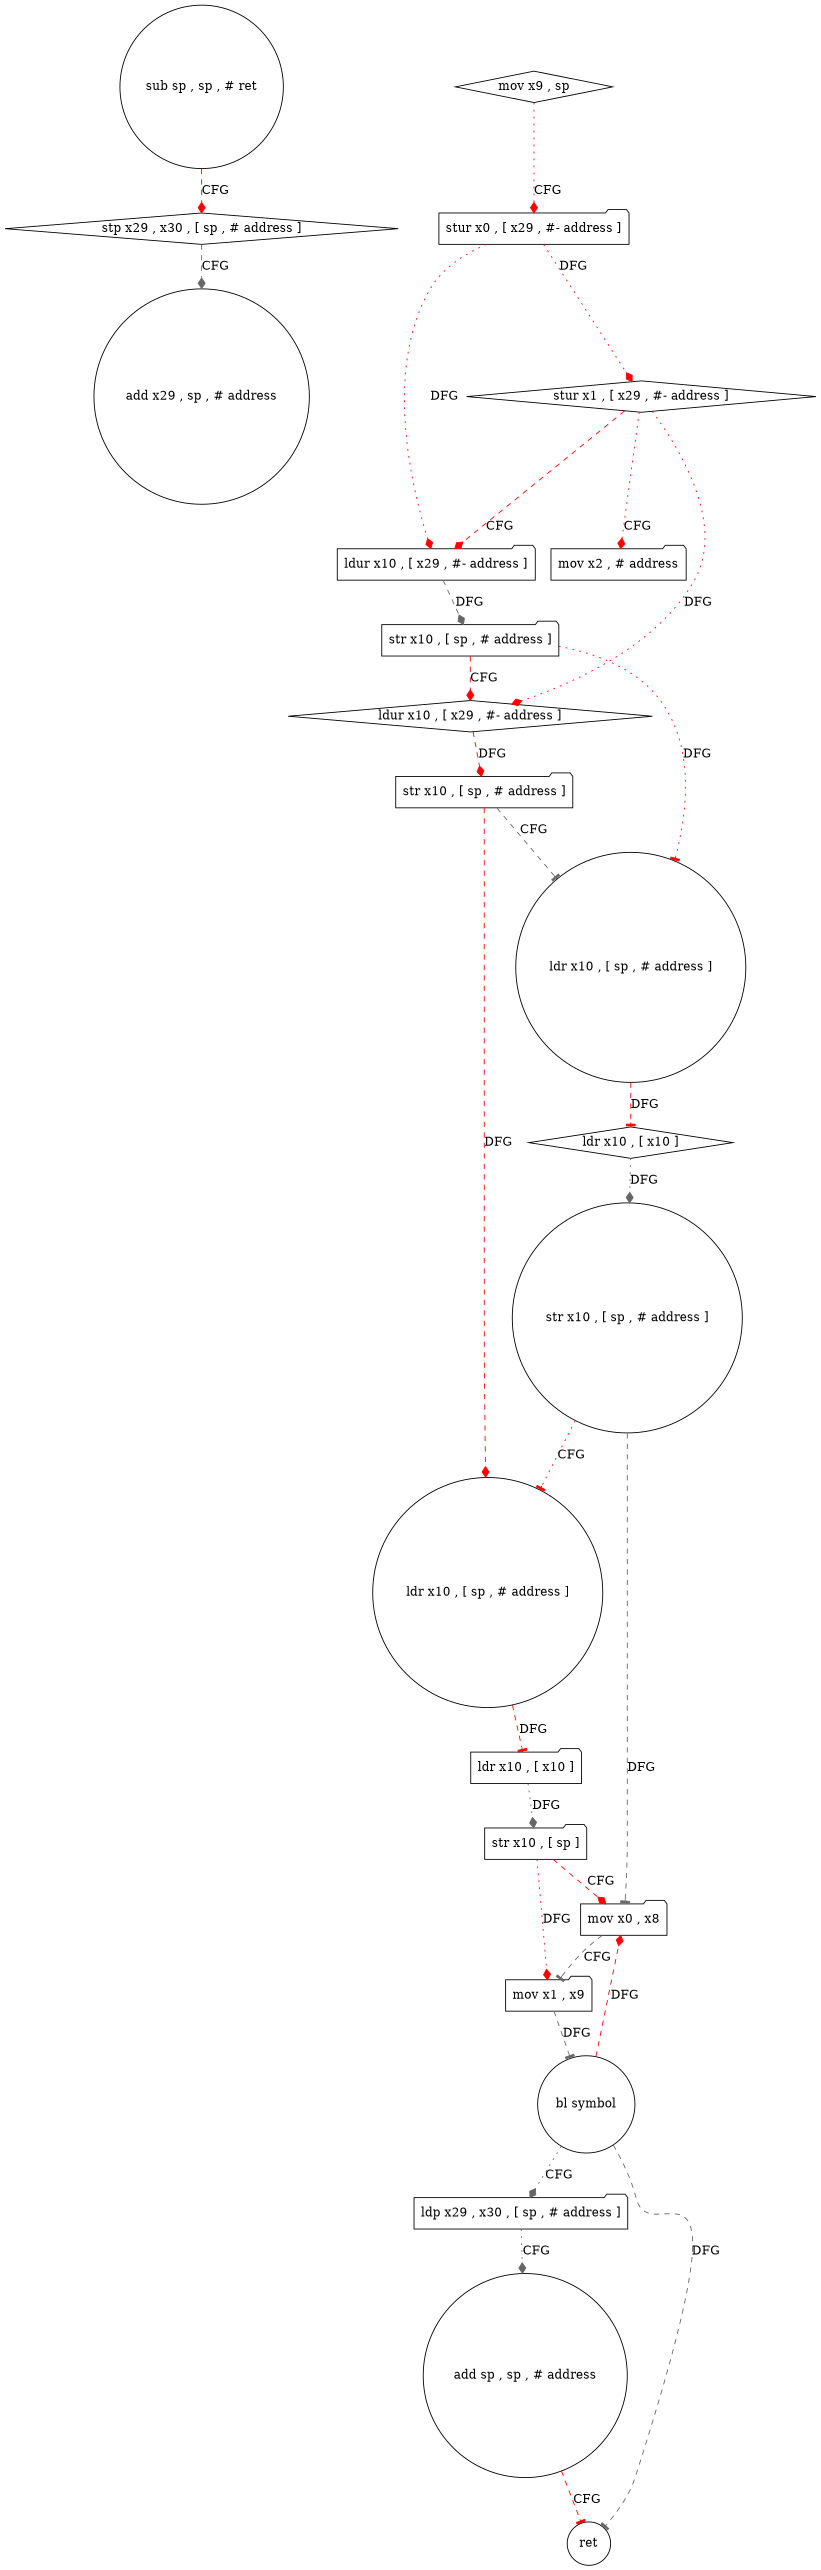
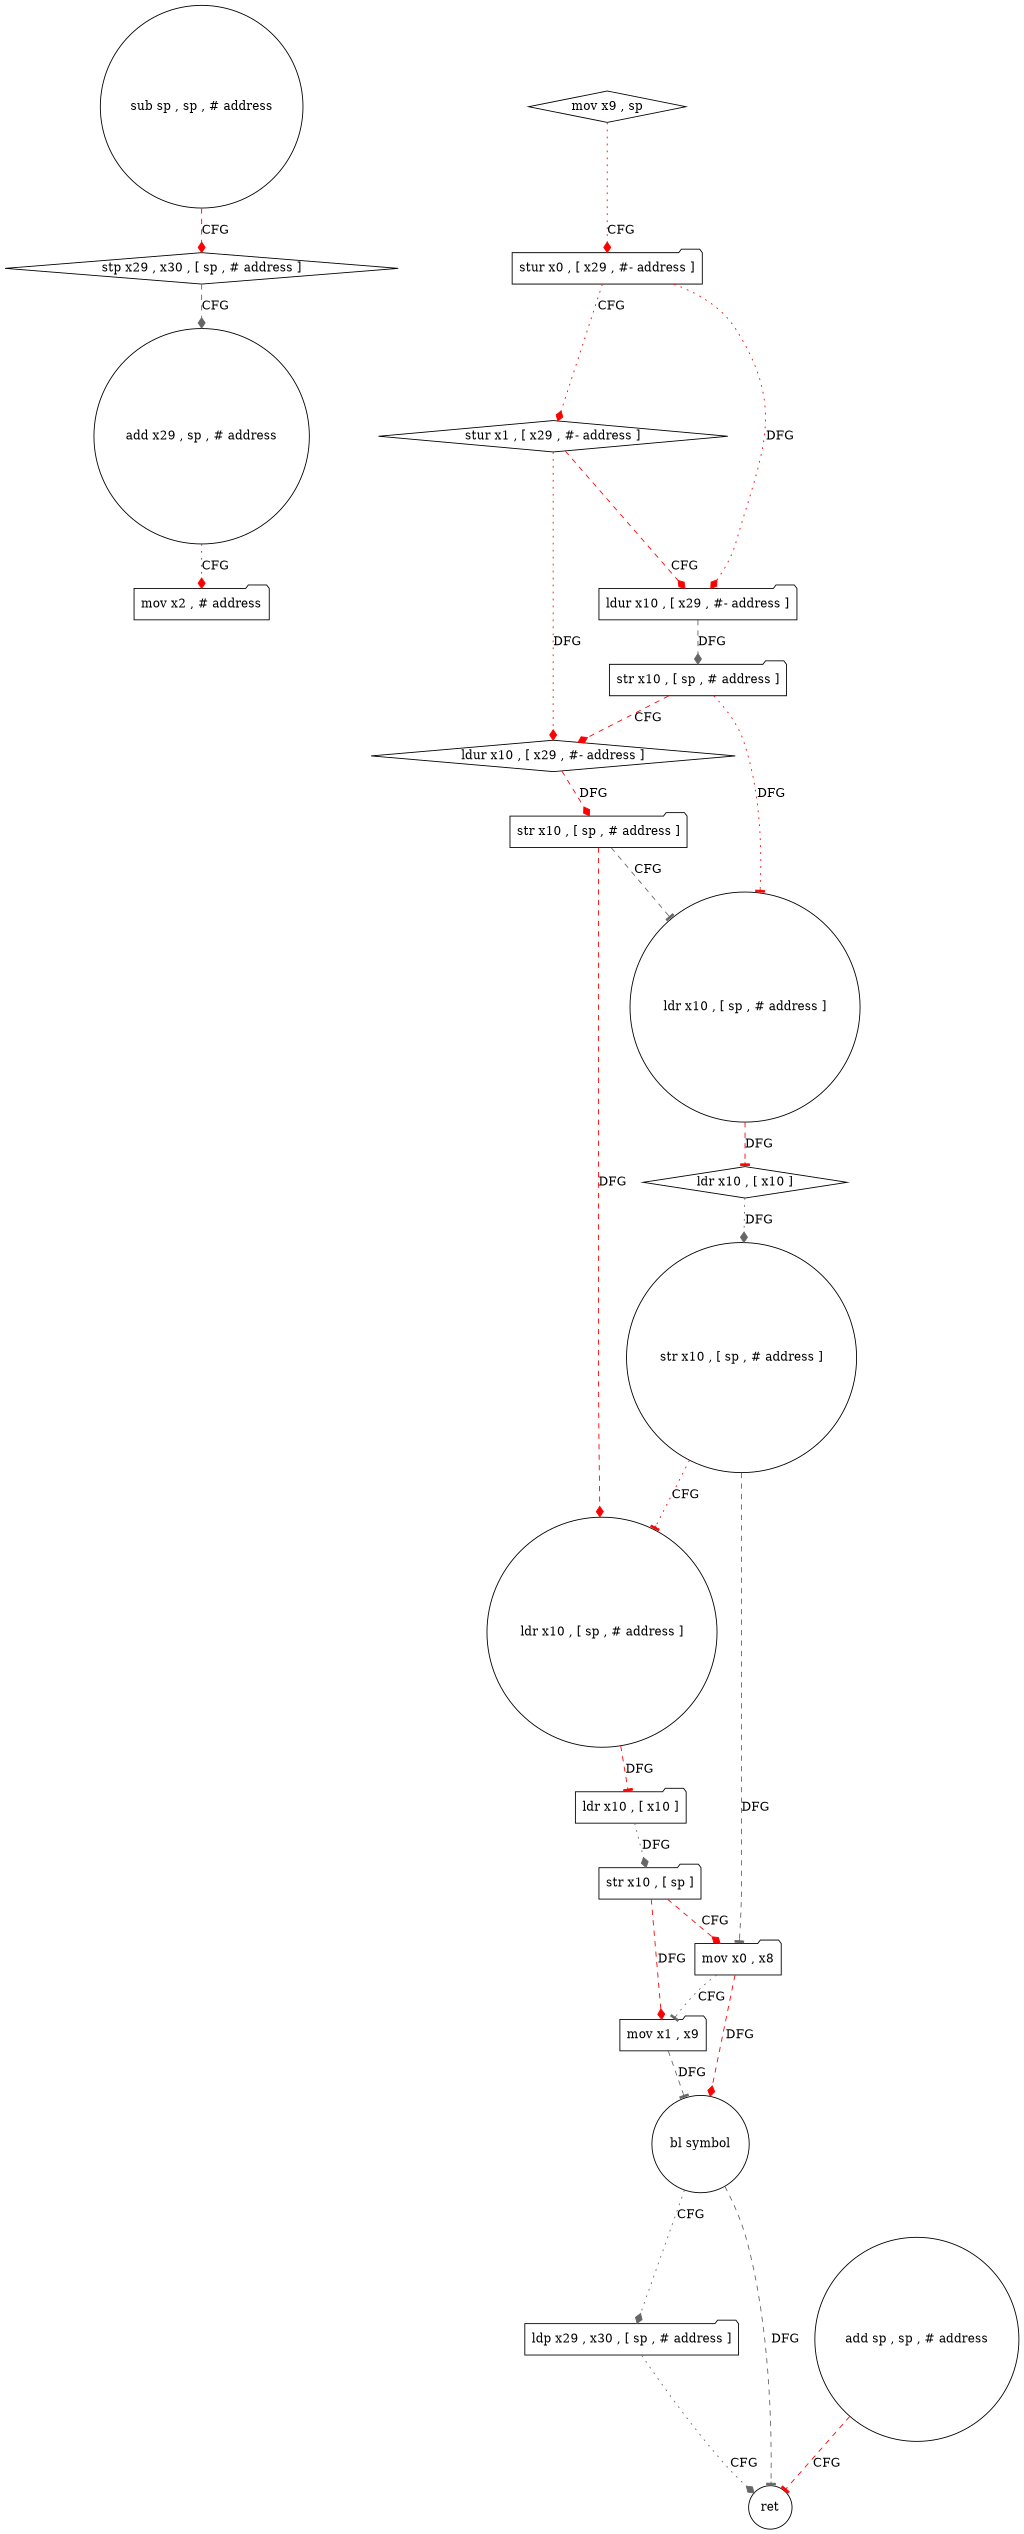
node "sub sp , sp , # ret": label "sub sp , sp , # ret" -> "sub sp , sp , # address"
edge "stur x0 , [ x29 , #- address ]" -> "stur x1 , [ x29 , #- address ]": label "DFG" -> "CFG"
edge "stur x1 , [ x29 , #- address ]" -> "mov x2 , # address": now "add x29 , sp , # address" -> "mov x2 , # address"
edge "str x10 , [ sp ]" -> "mov x1 , x9": style dotted -> dashed
edge "mov x0 , x8" -> "mov x1 , x9": style dashed -> dotted
edge "bl symbol" -> "mov x0 , x8": reversed
edge "ldp x29 , x30 , [ sp , # address ]" -> "add sp , sp , # address": now "ldp x29 , x30 , [ sp , # address ]" -> "ret"
